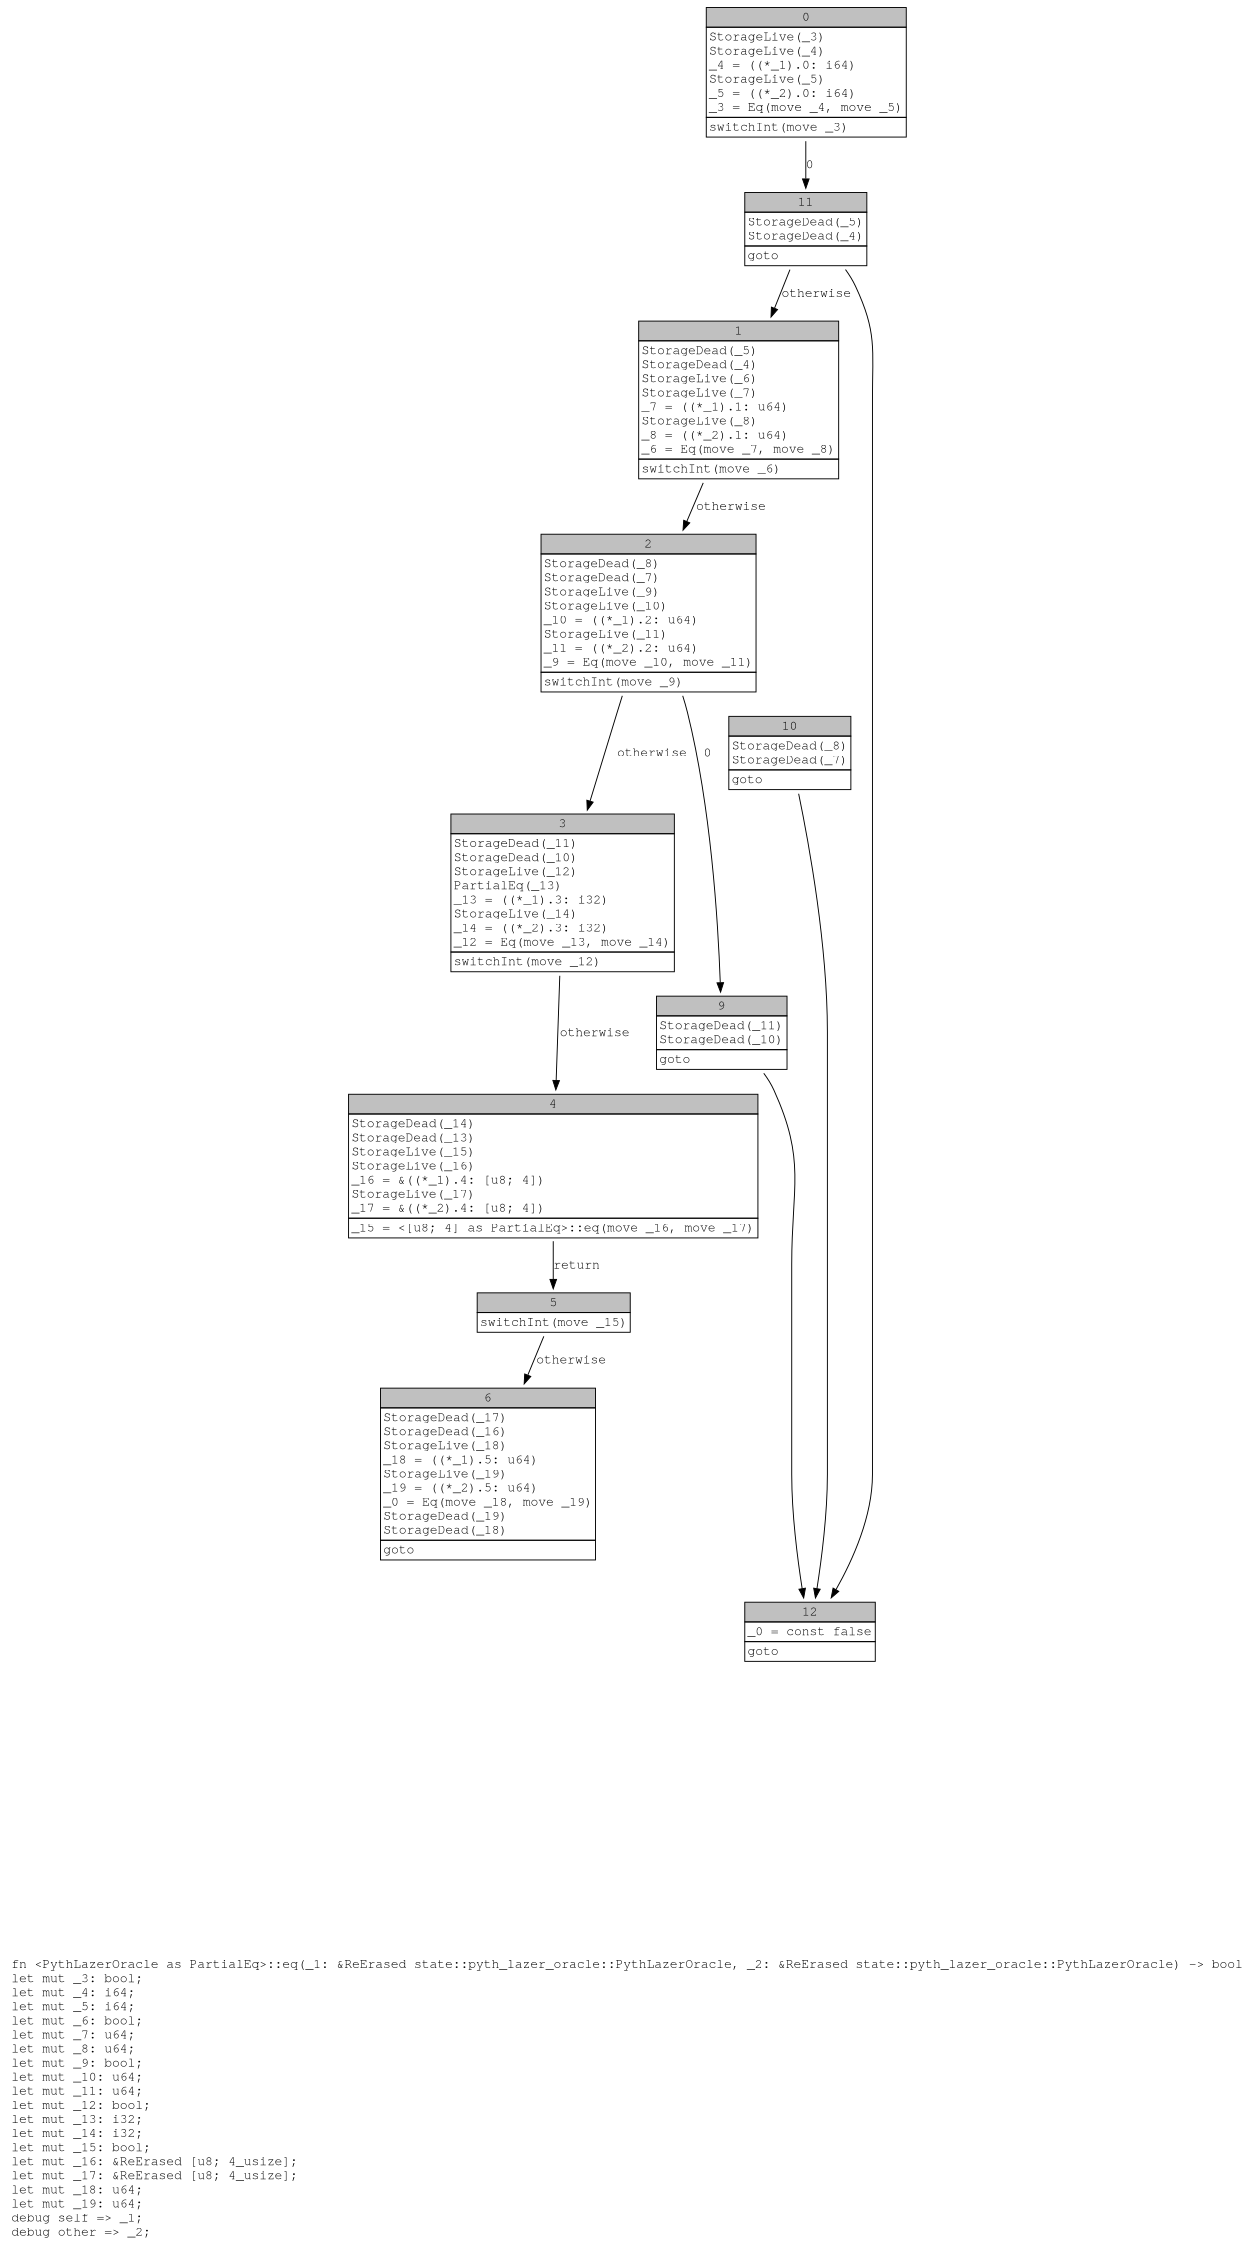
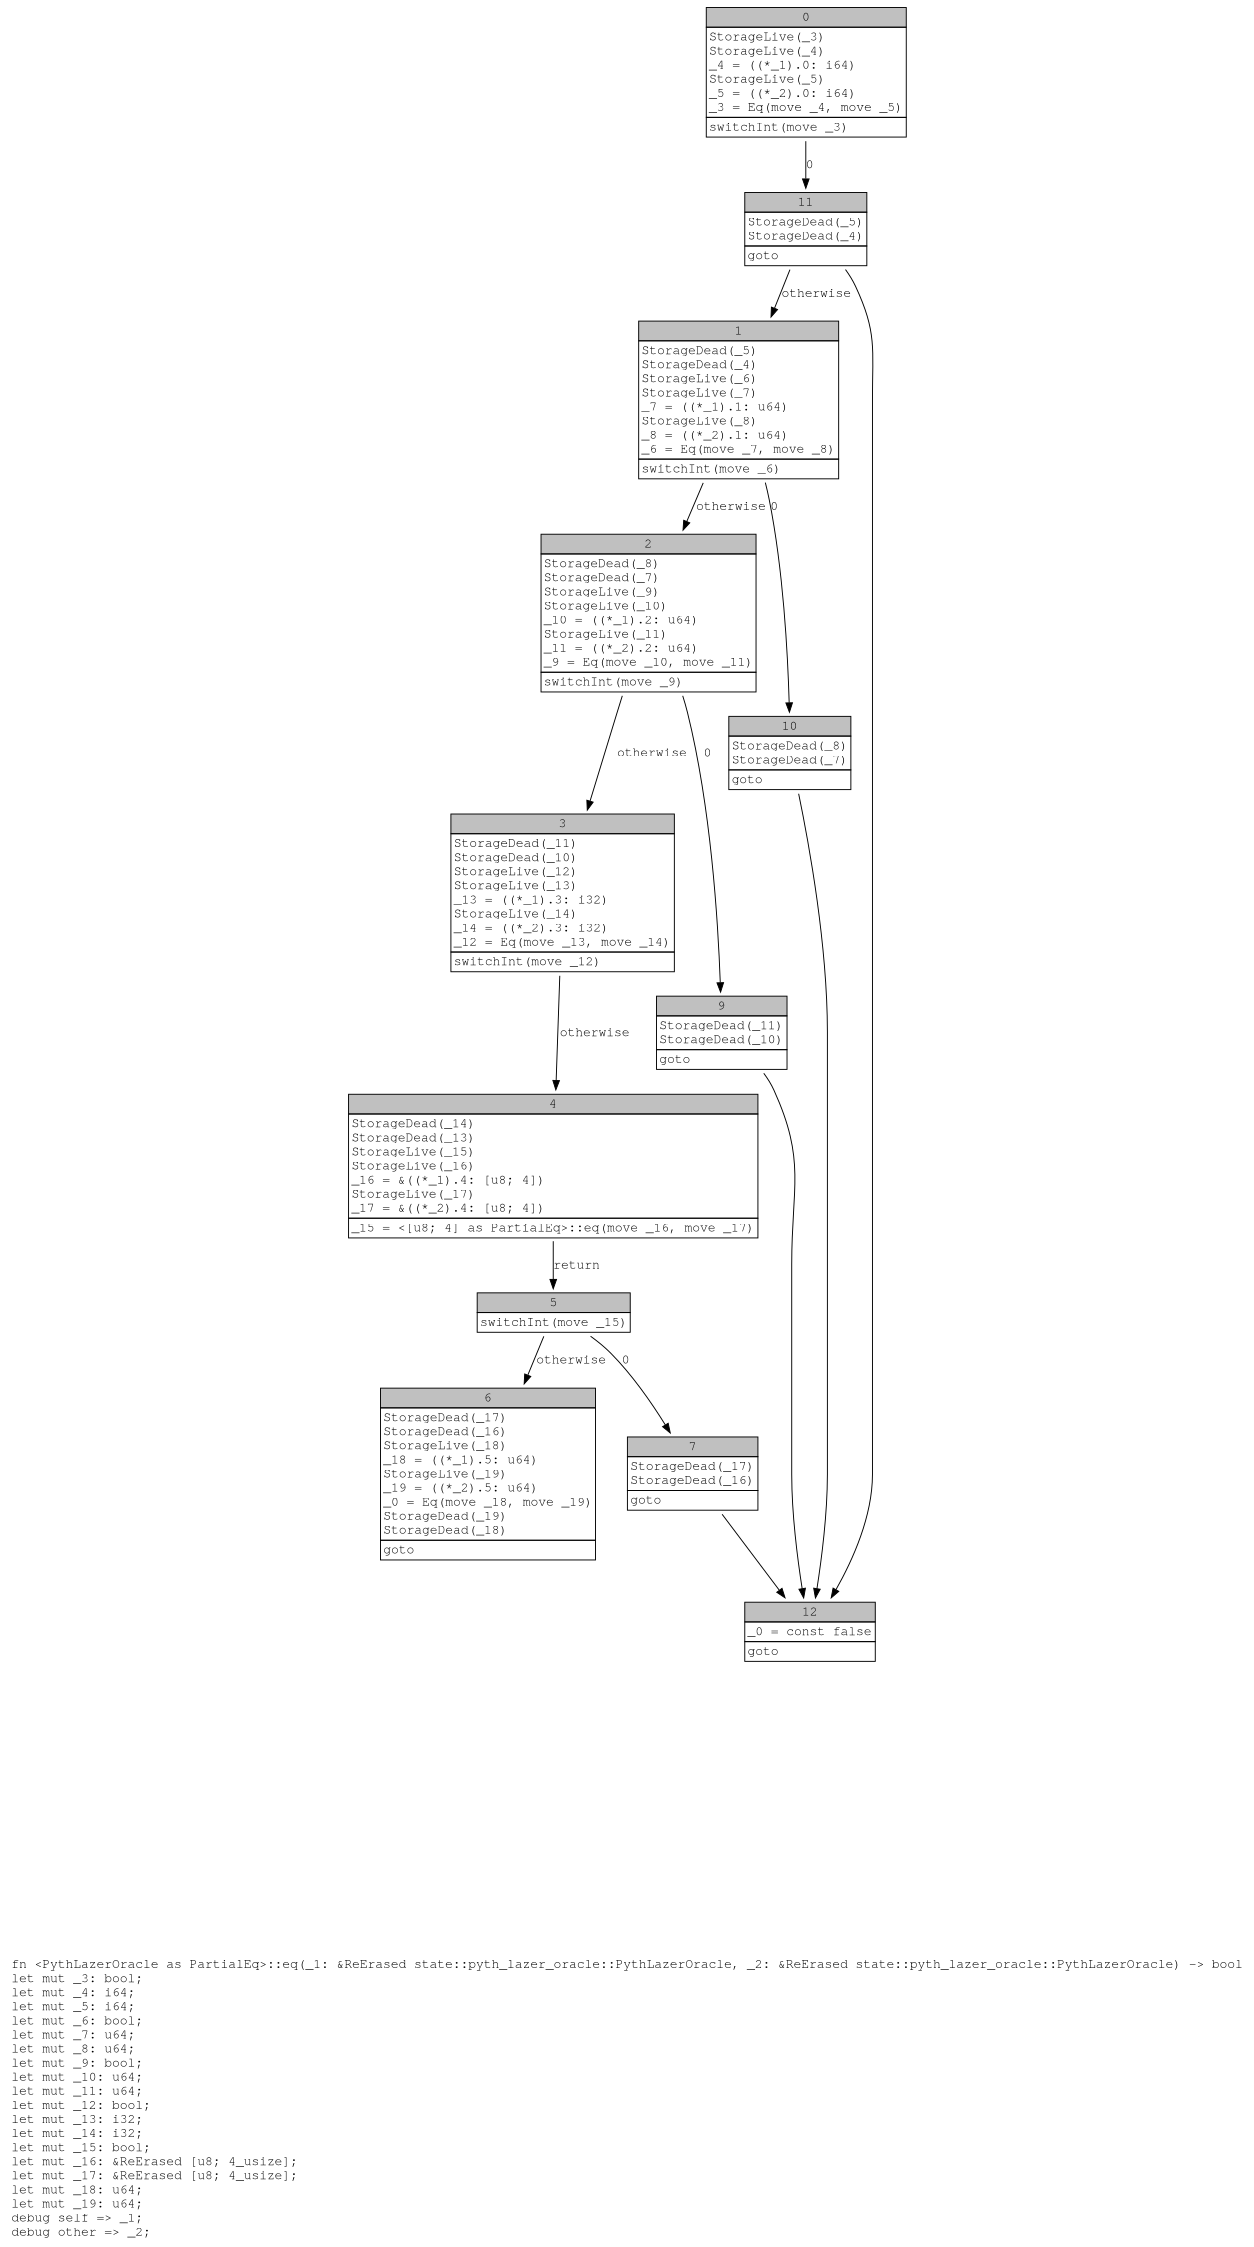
edge "1" -> "10": added, label "0"
node "3": text "PartialEq(_13)" -> "StorageLive(_13)"
node "7": added
